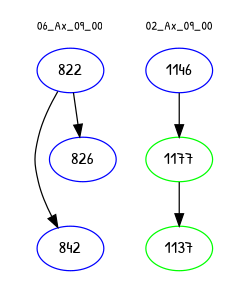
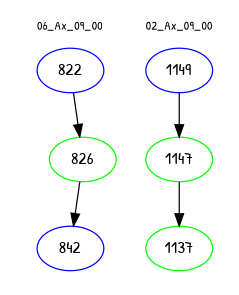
node "1146": label "1146" -> "1149"
edge "822" -> "842": now "826" -> "842"
node "826": color blue -> green
node "1177": label "1177" -> "1147"
